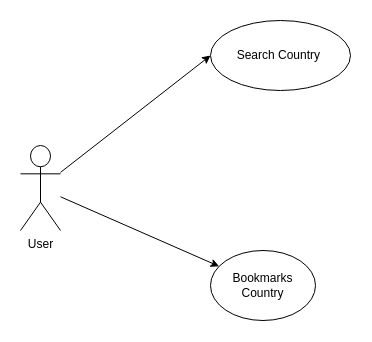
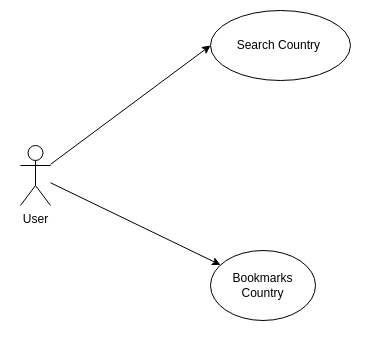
node "Search Country": moved (281, 56) -> (281, 46)
node "User": size 40x85 -> 30x60
